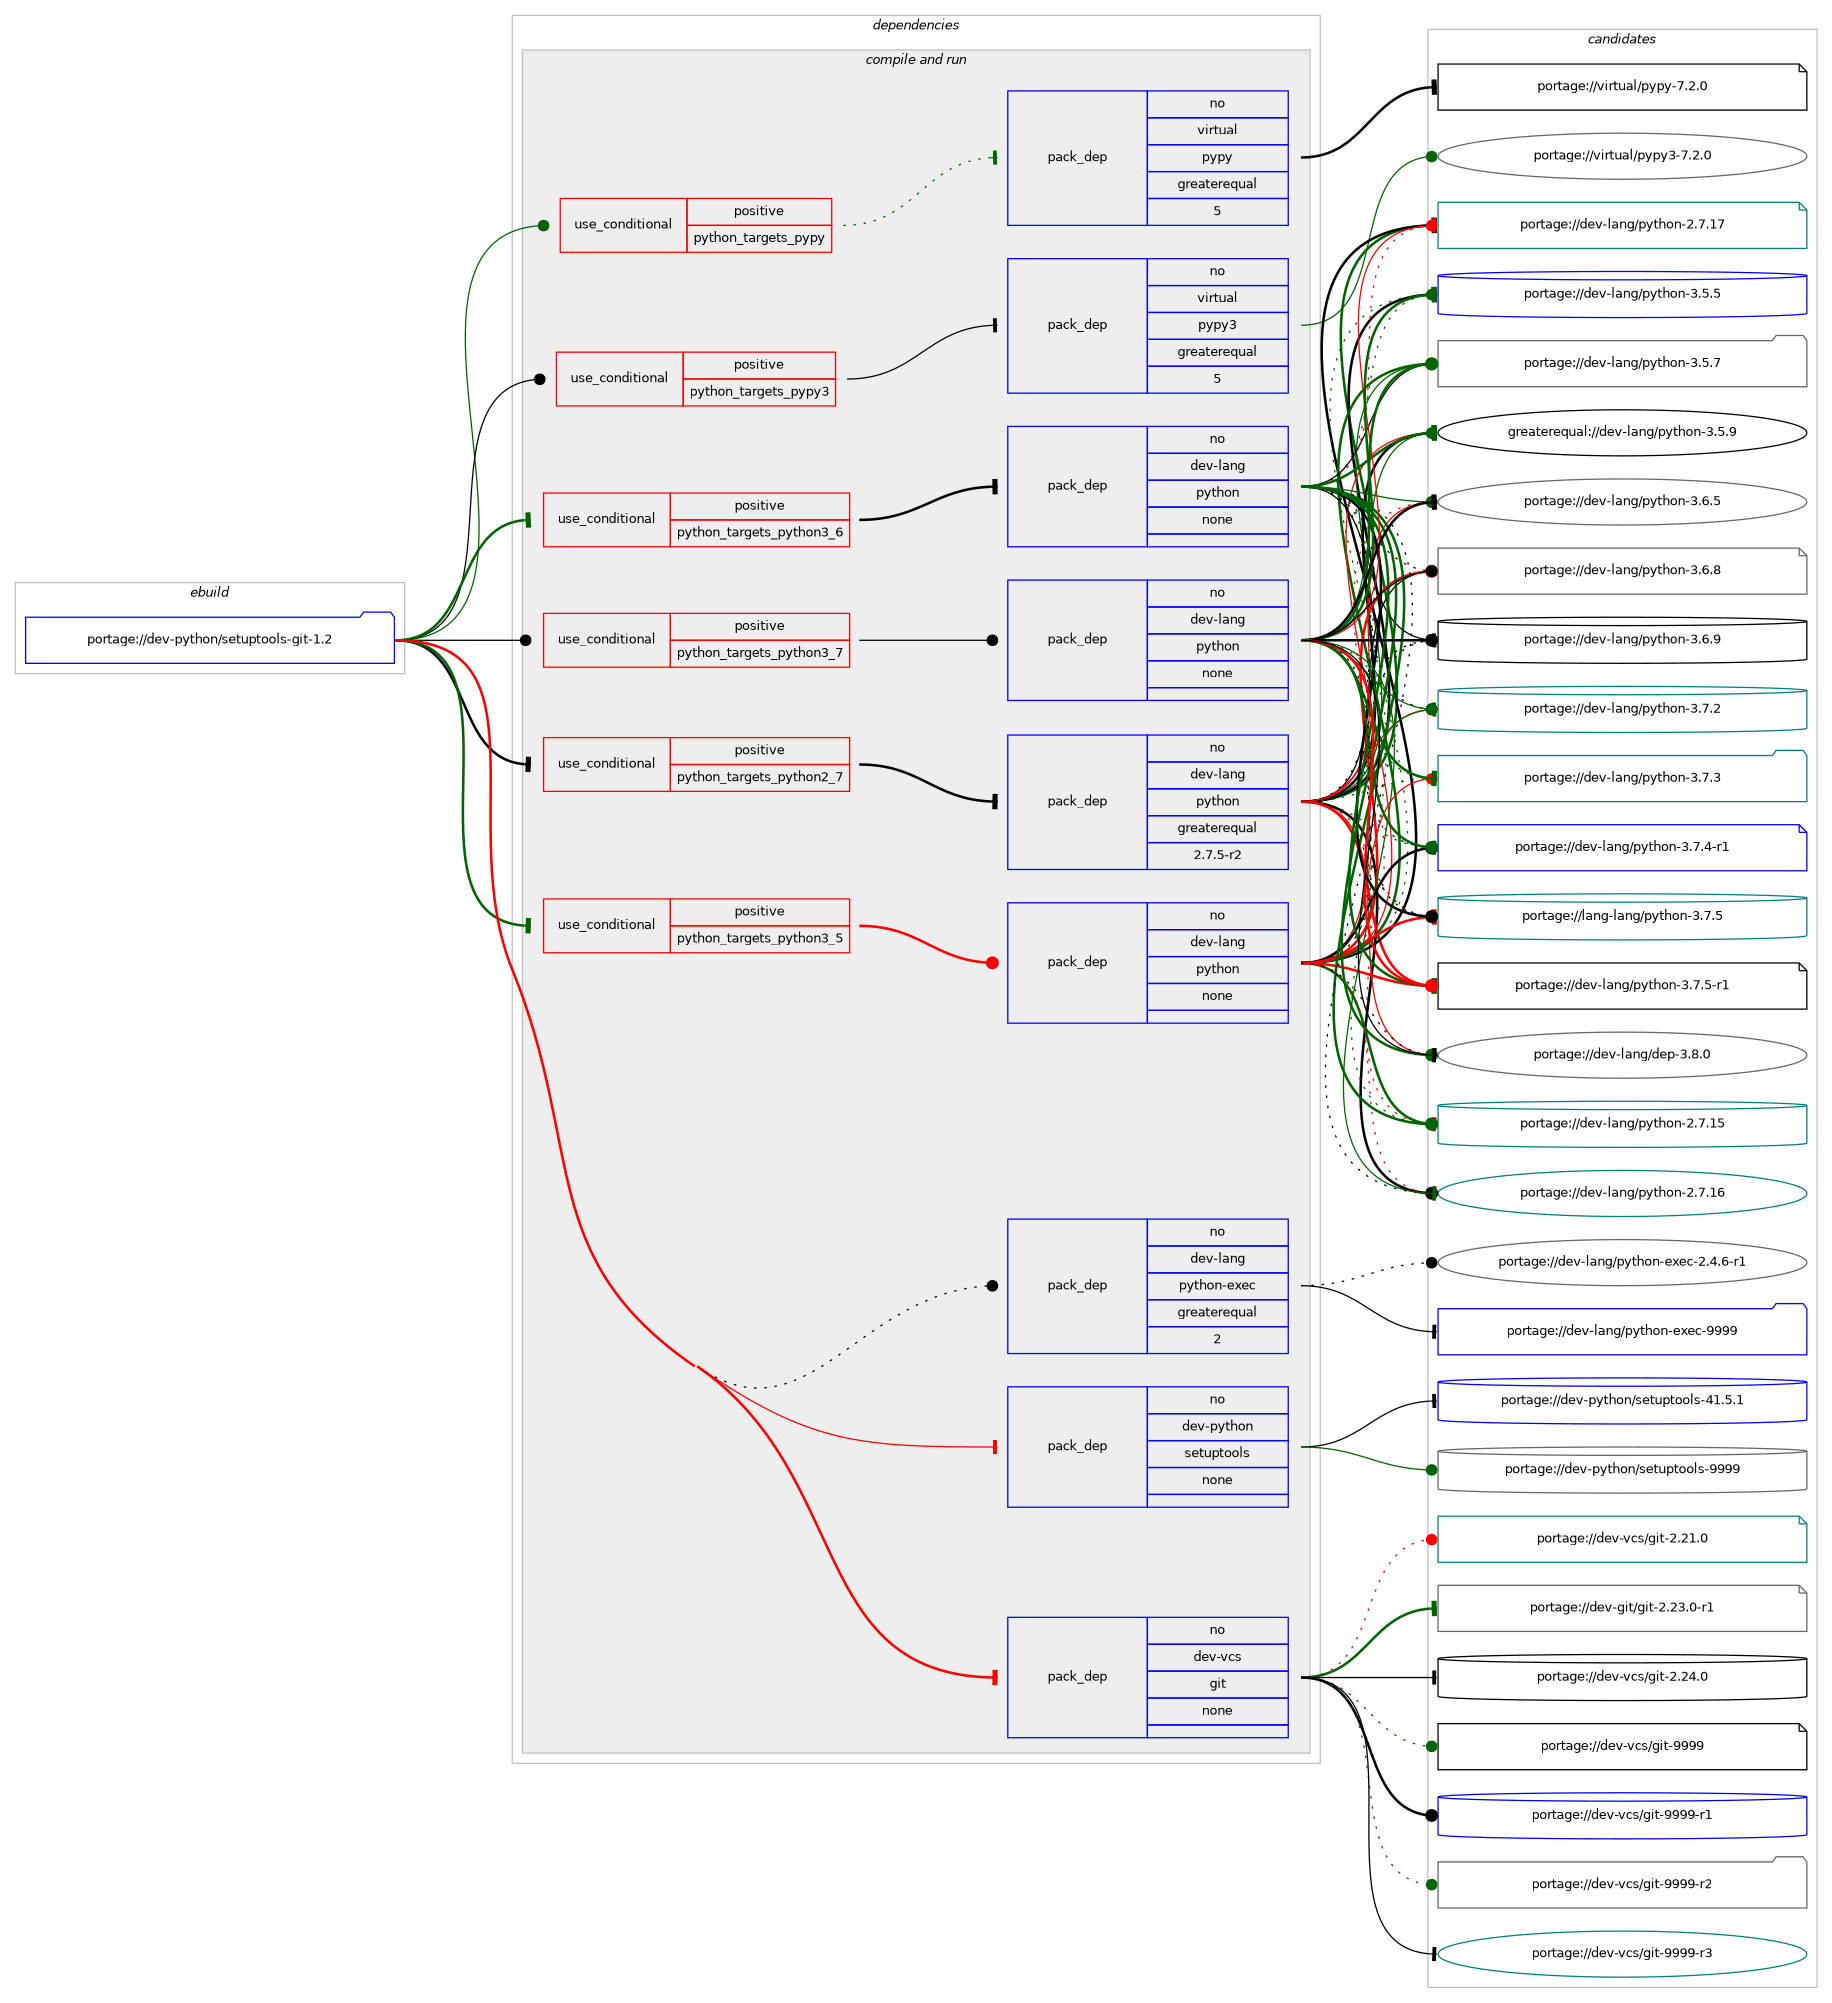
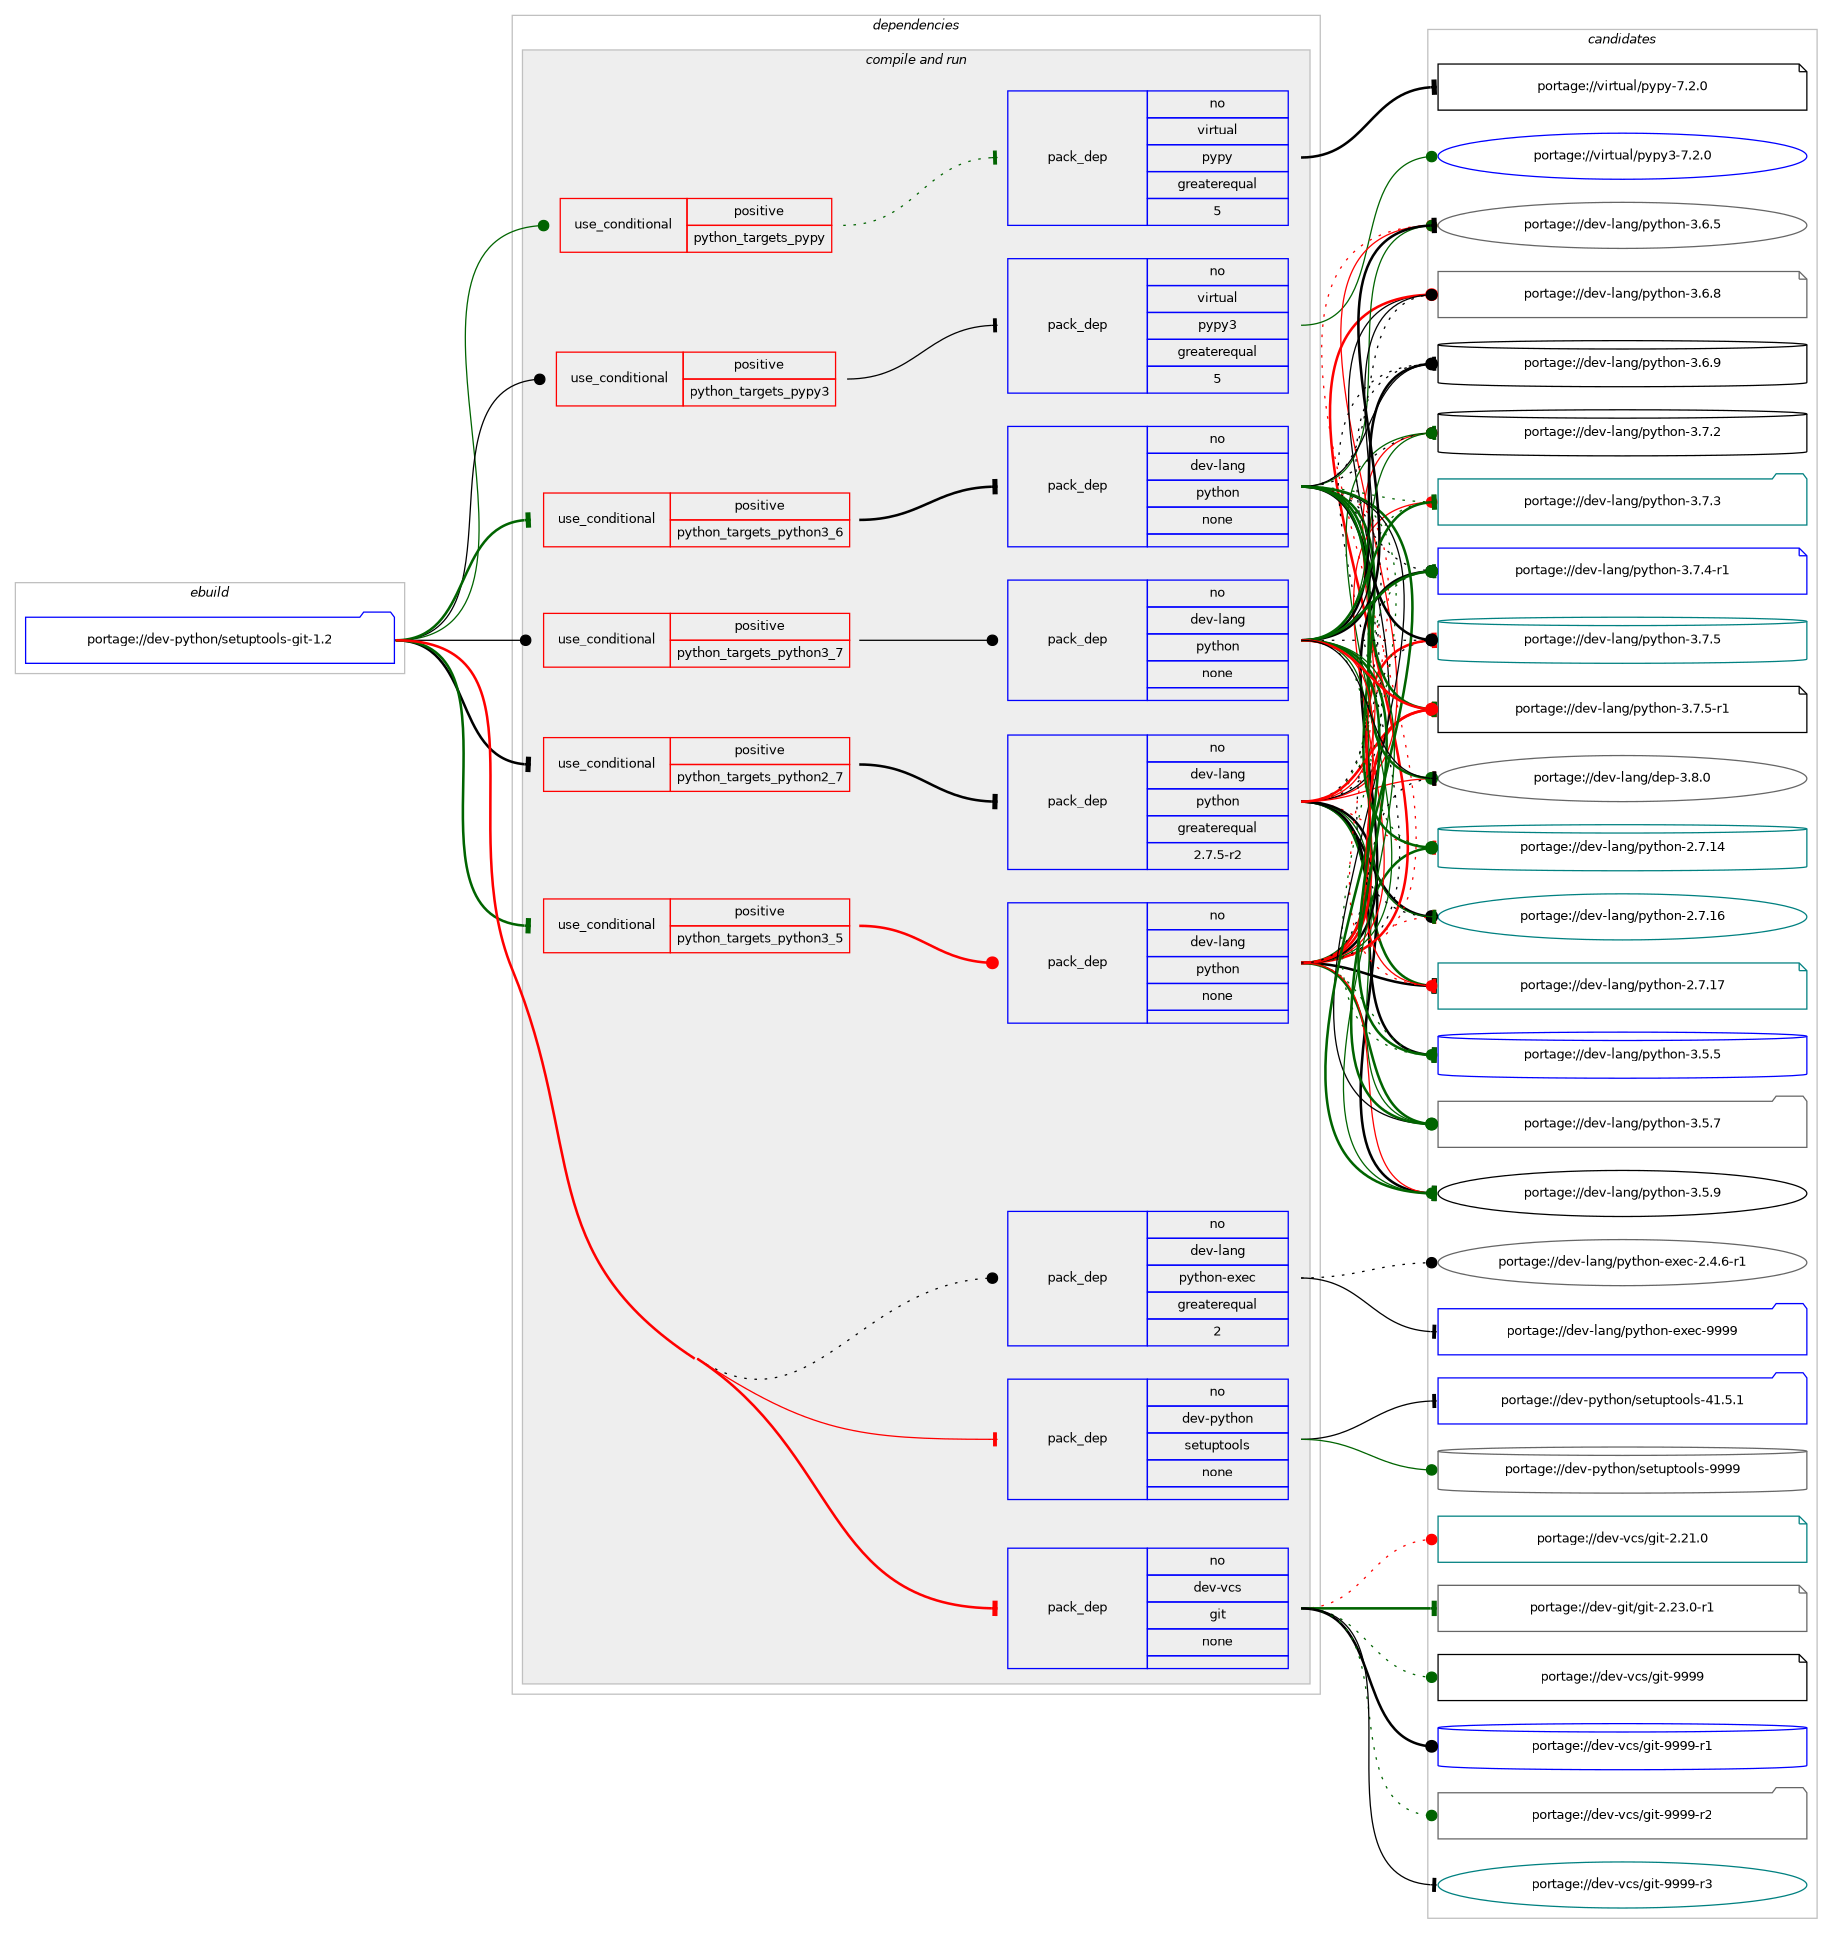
node "portage://virtual/pypy3-7.2.0": color gray40 -> blue
node "greaterequal://dev-lang/python-3.5.9": label "greaterequal://dev-lang/python-3.5.9" -> "portage://dev-lang/python-3.5.9"
node "portage://dev-lang/python-3.7.2": color teal -> black
node "portage://lang-lang/python-3.7.5": label "portage://lang-lang/python-3.7.5" -> "portage://dev-lang/python-3.7.5"
node "portage://dev-lang/python-2.7.15": label "portage://dev-lang/python-2.7.15" -> "portage://dev-lang/python-2.7.14"
node "portage://dev-python/setuptools-41.5.1": shape cylinder -> folder
node "portage://dev-vcs/git-2.24.0": removed
